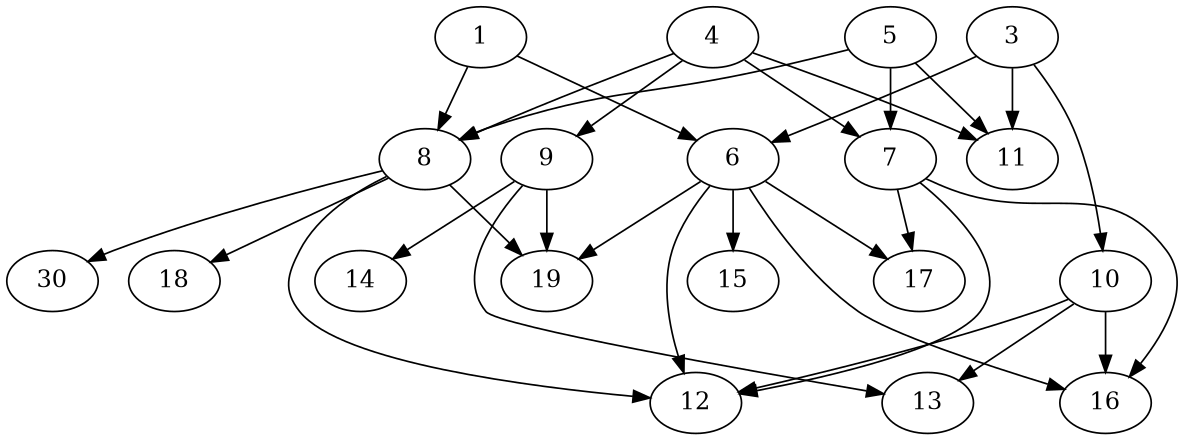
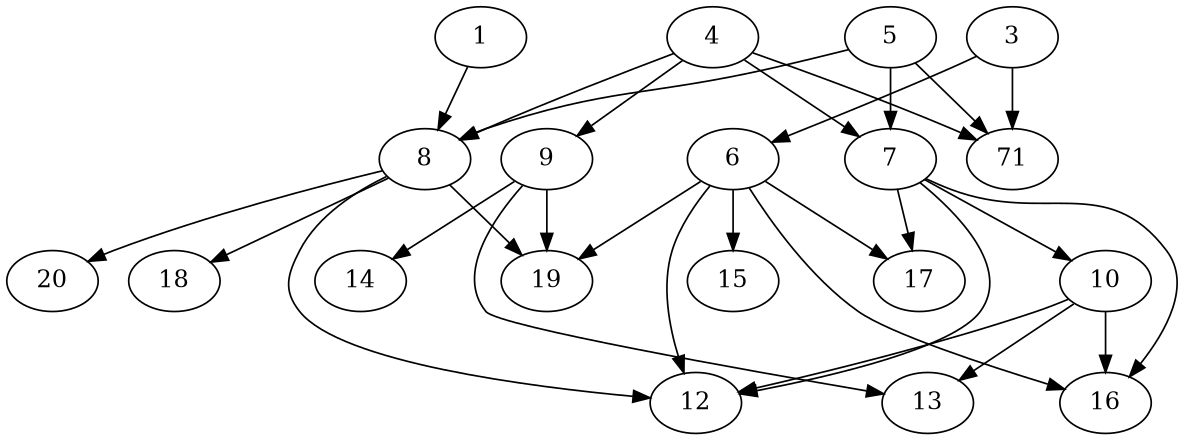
edge "1" -> "6": removed
edge "3" -> "10": now "7" -> "10"
node "11": label "11" -> "71"
node "30": label "30" -> "20"
